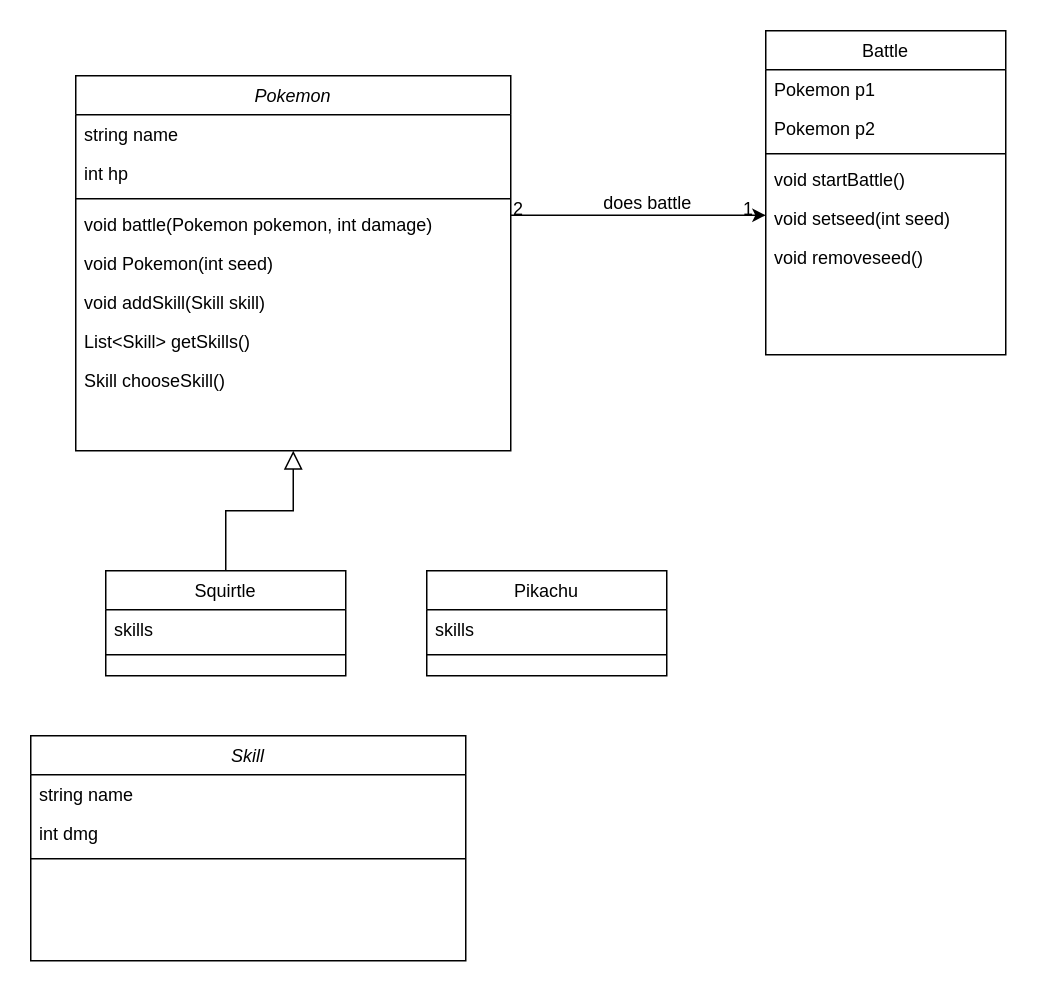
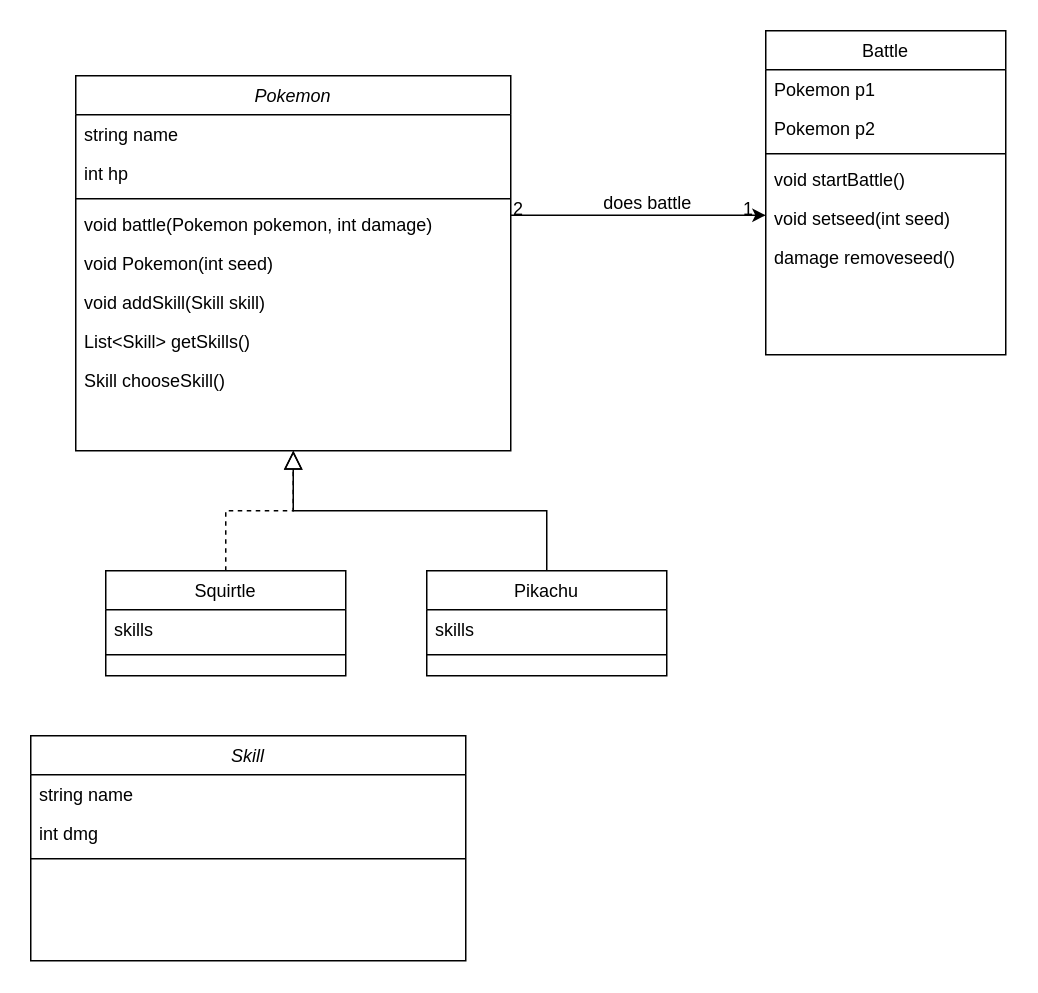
node "void removeseed()": label "void removeseed()" -> "damage removeseed()"
edge "Squirtle" -> "Pokemon": style solid -> dashed
edge "Pikachu" -> "Pokemon": added
